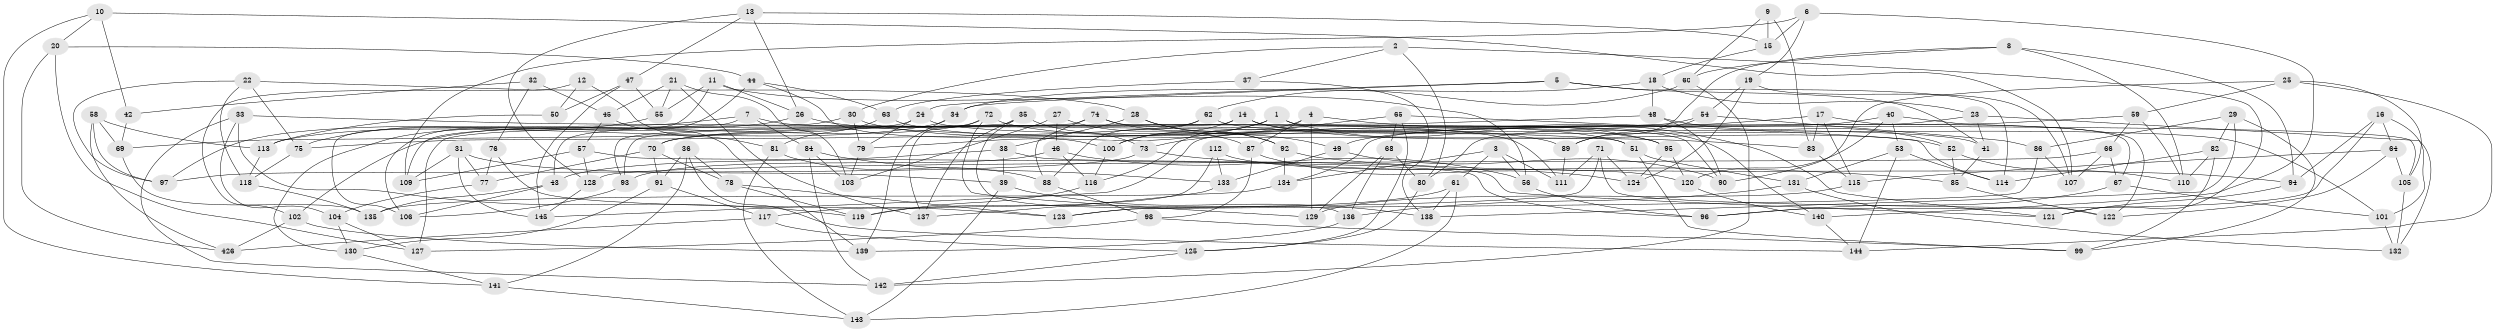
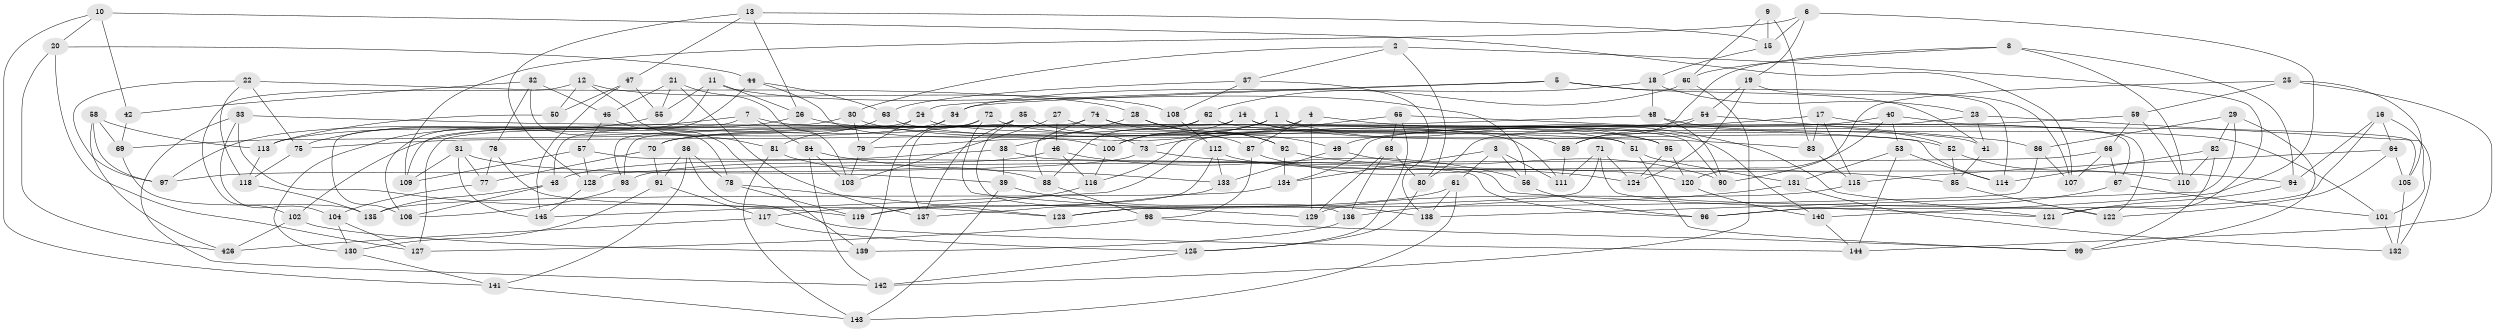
node "108": added
edge "70" -- "78": now "32" -- "78"
